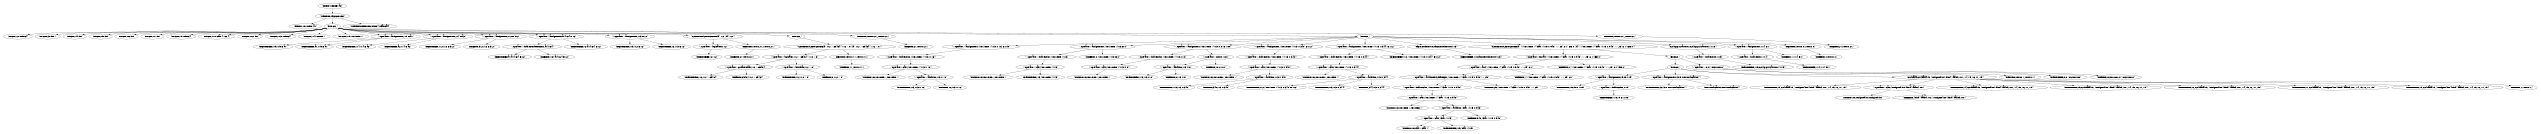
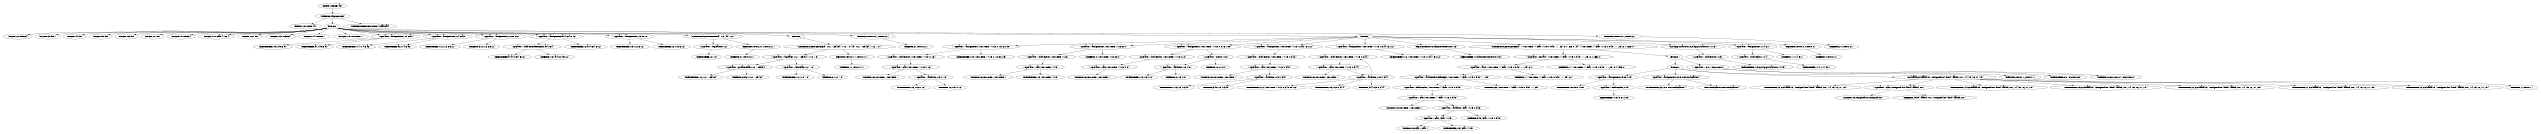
edge "(<operator>.assignment,*(_DWORD *)(v13 + 344) = v12)" -> "(<operator>.indirection,*(_DWORD *)(v13 + 344))": now "(<operator>.addition,v13 + 344)" -> "(<operator>.indirection,*(_DWORD *)(v13 + 344))"
node "(IDENTIFIER,v15,*(_QWORD *)(v13 + 16) = v15)": added
